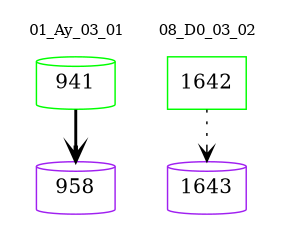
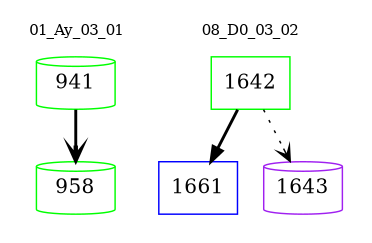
node "958": color purple -> green
node "1661": added
